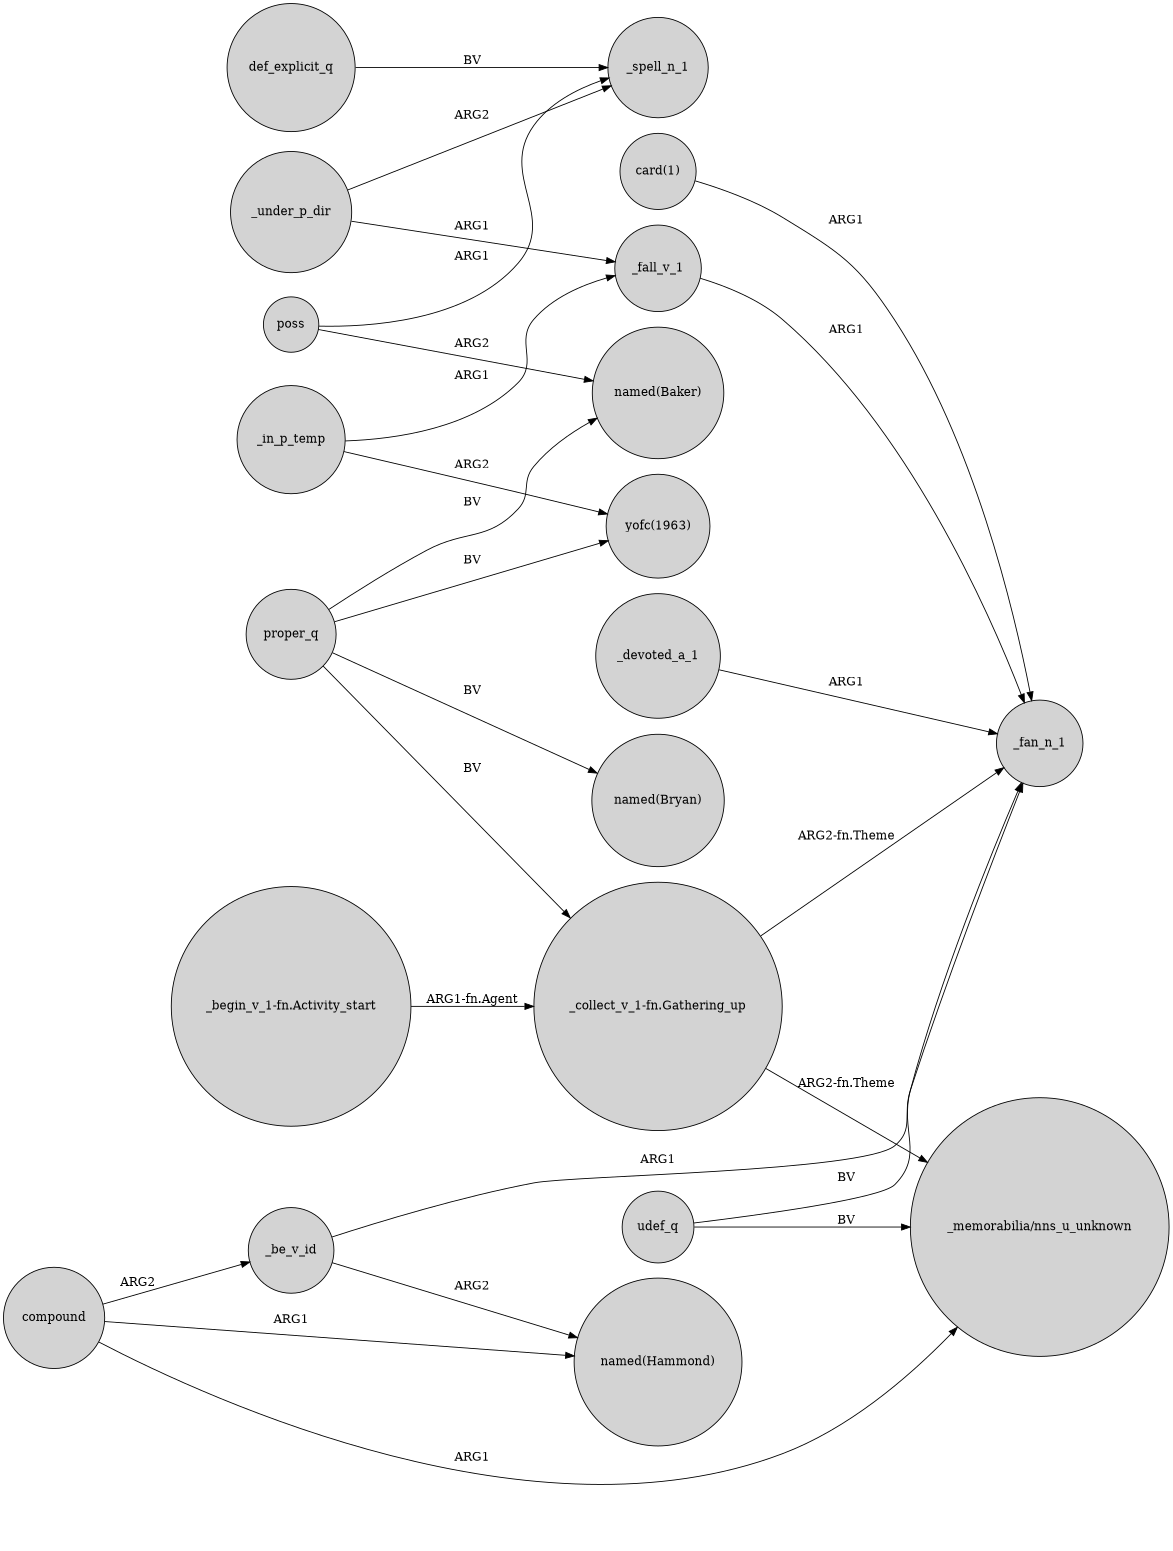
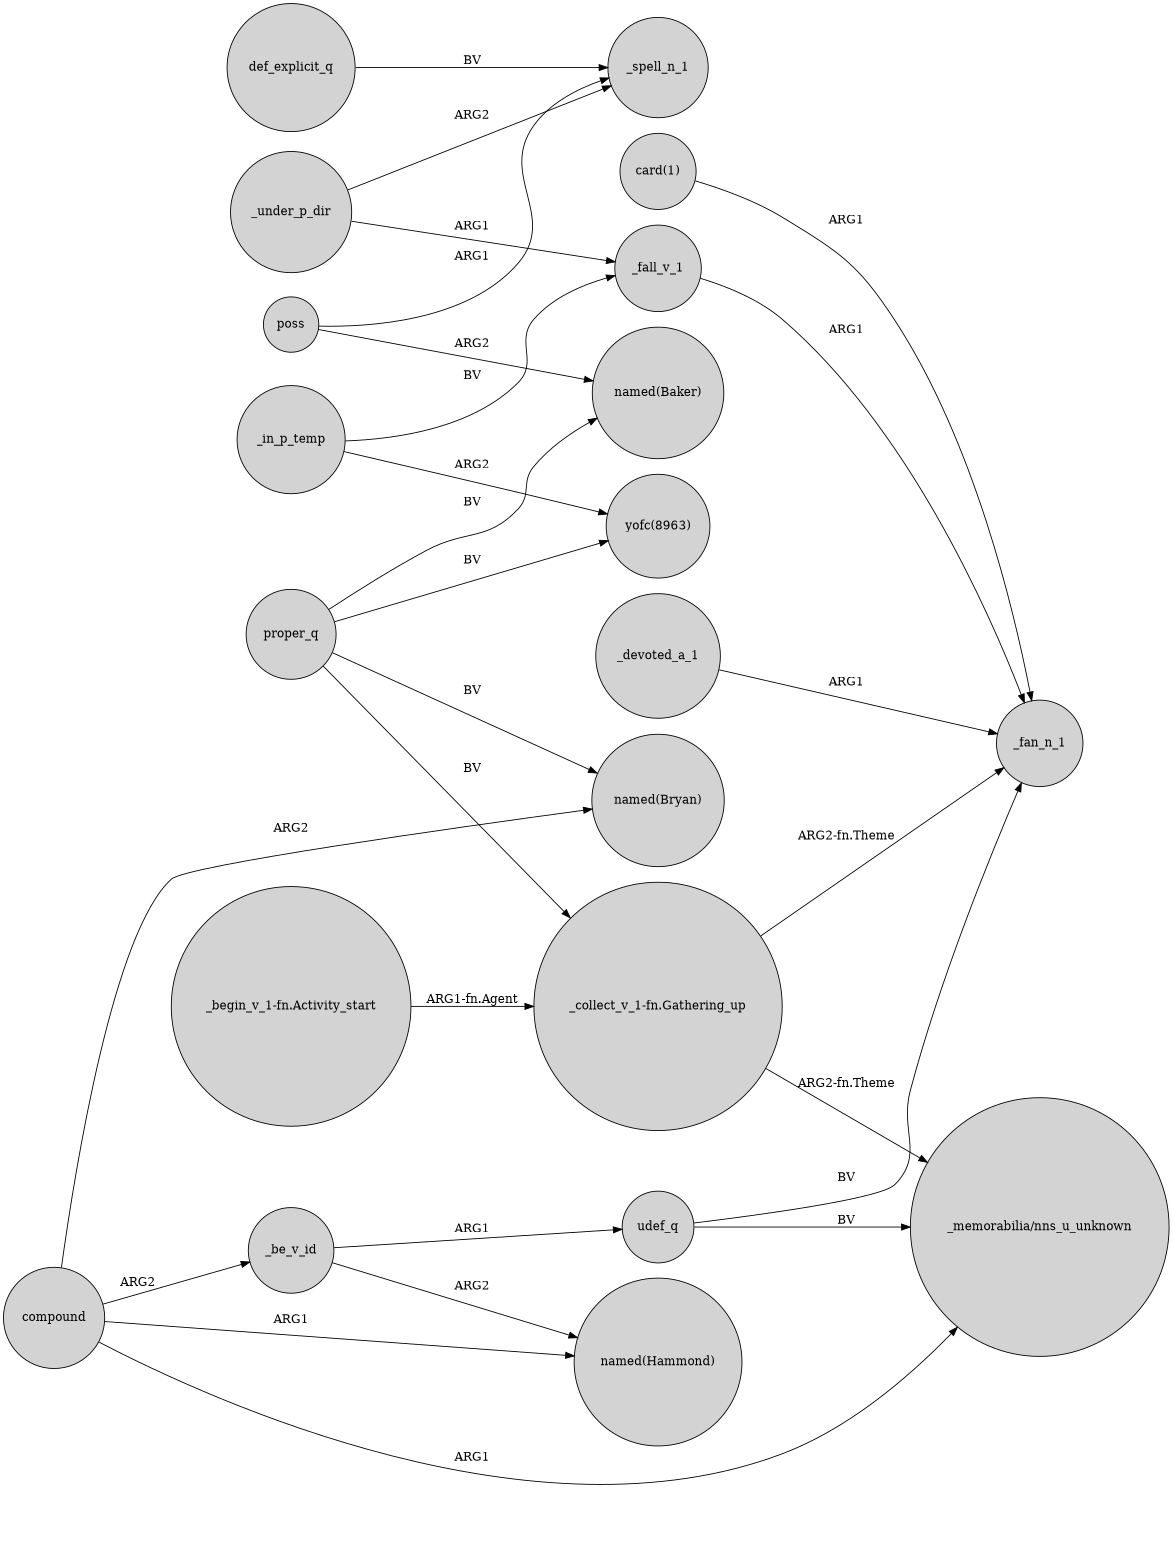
edge "_in_p_temp" -> "_fall_v_1": label "ARG1" -> "BV"
node "yofc(1963)": label "yofc(1963)" -> "yofc(8963)"
edge "compound" -> "named(Bryan)": added, label "ARG2"
edge "_be_v_id" -> "_fan_n_1": now "_be_v_id" -> "udef_q"
